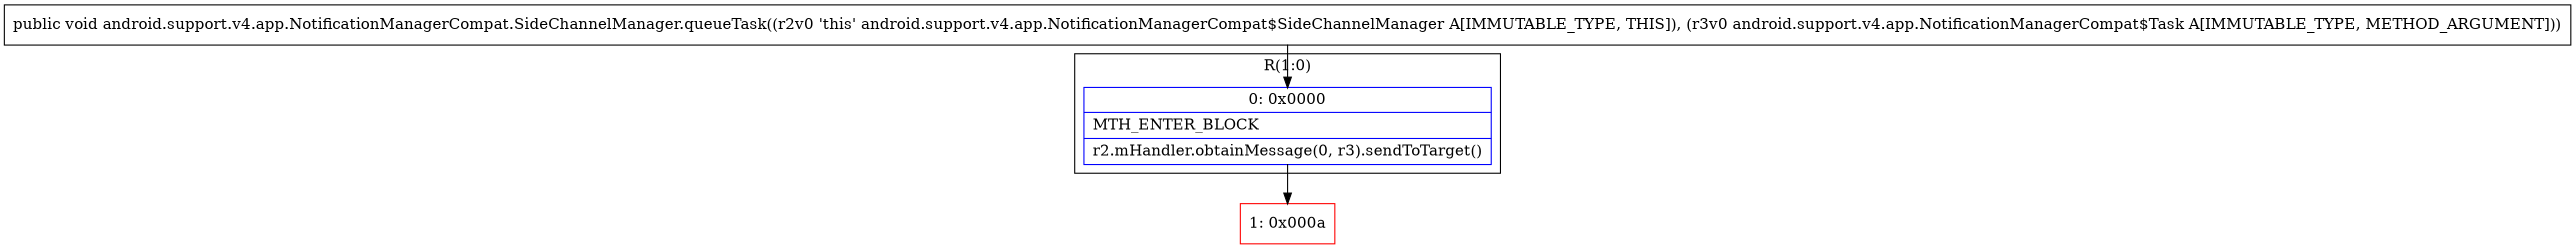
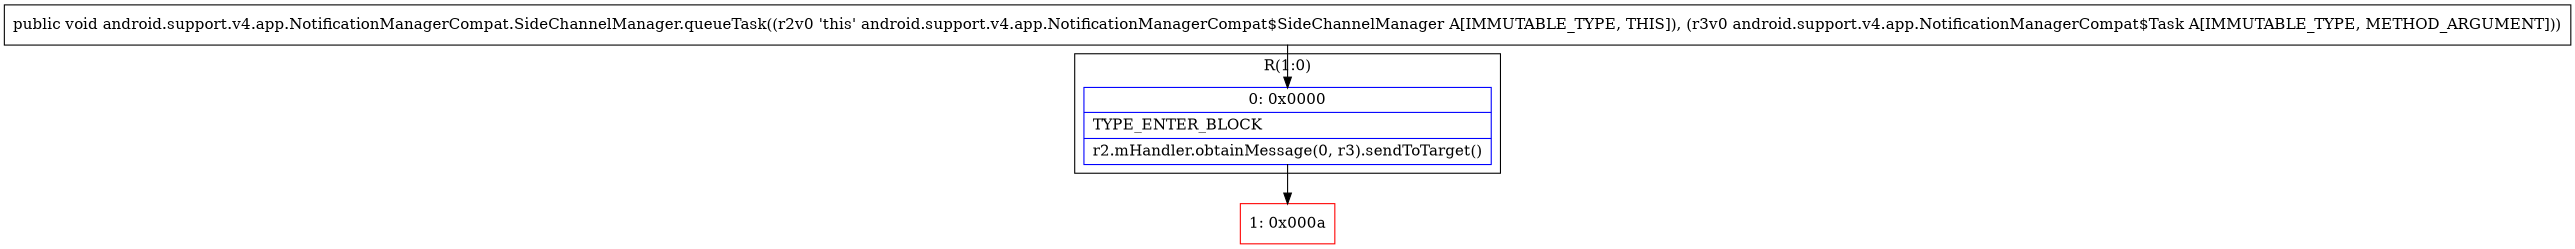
node "0: 0x0000": text "MTH_ENTER_BLOCK" -> "TYPE_ENTER_BLOCK"
